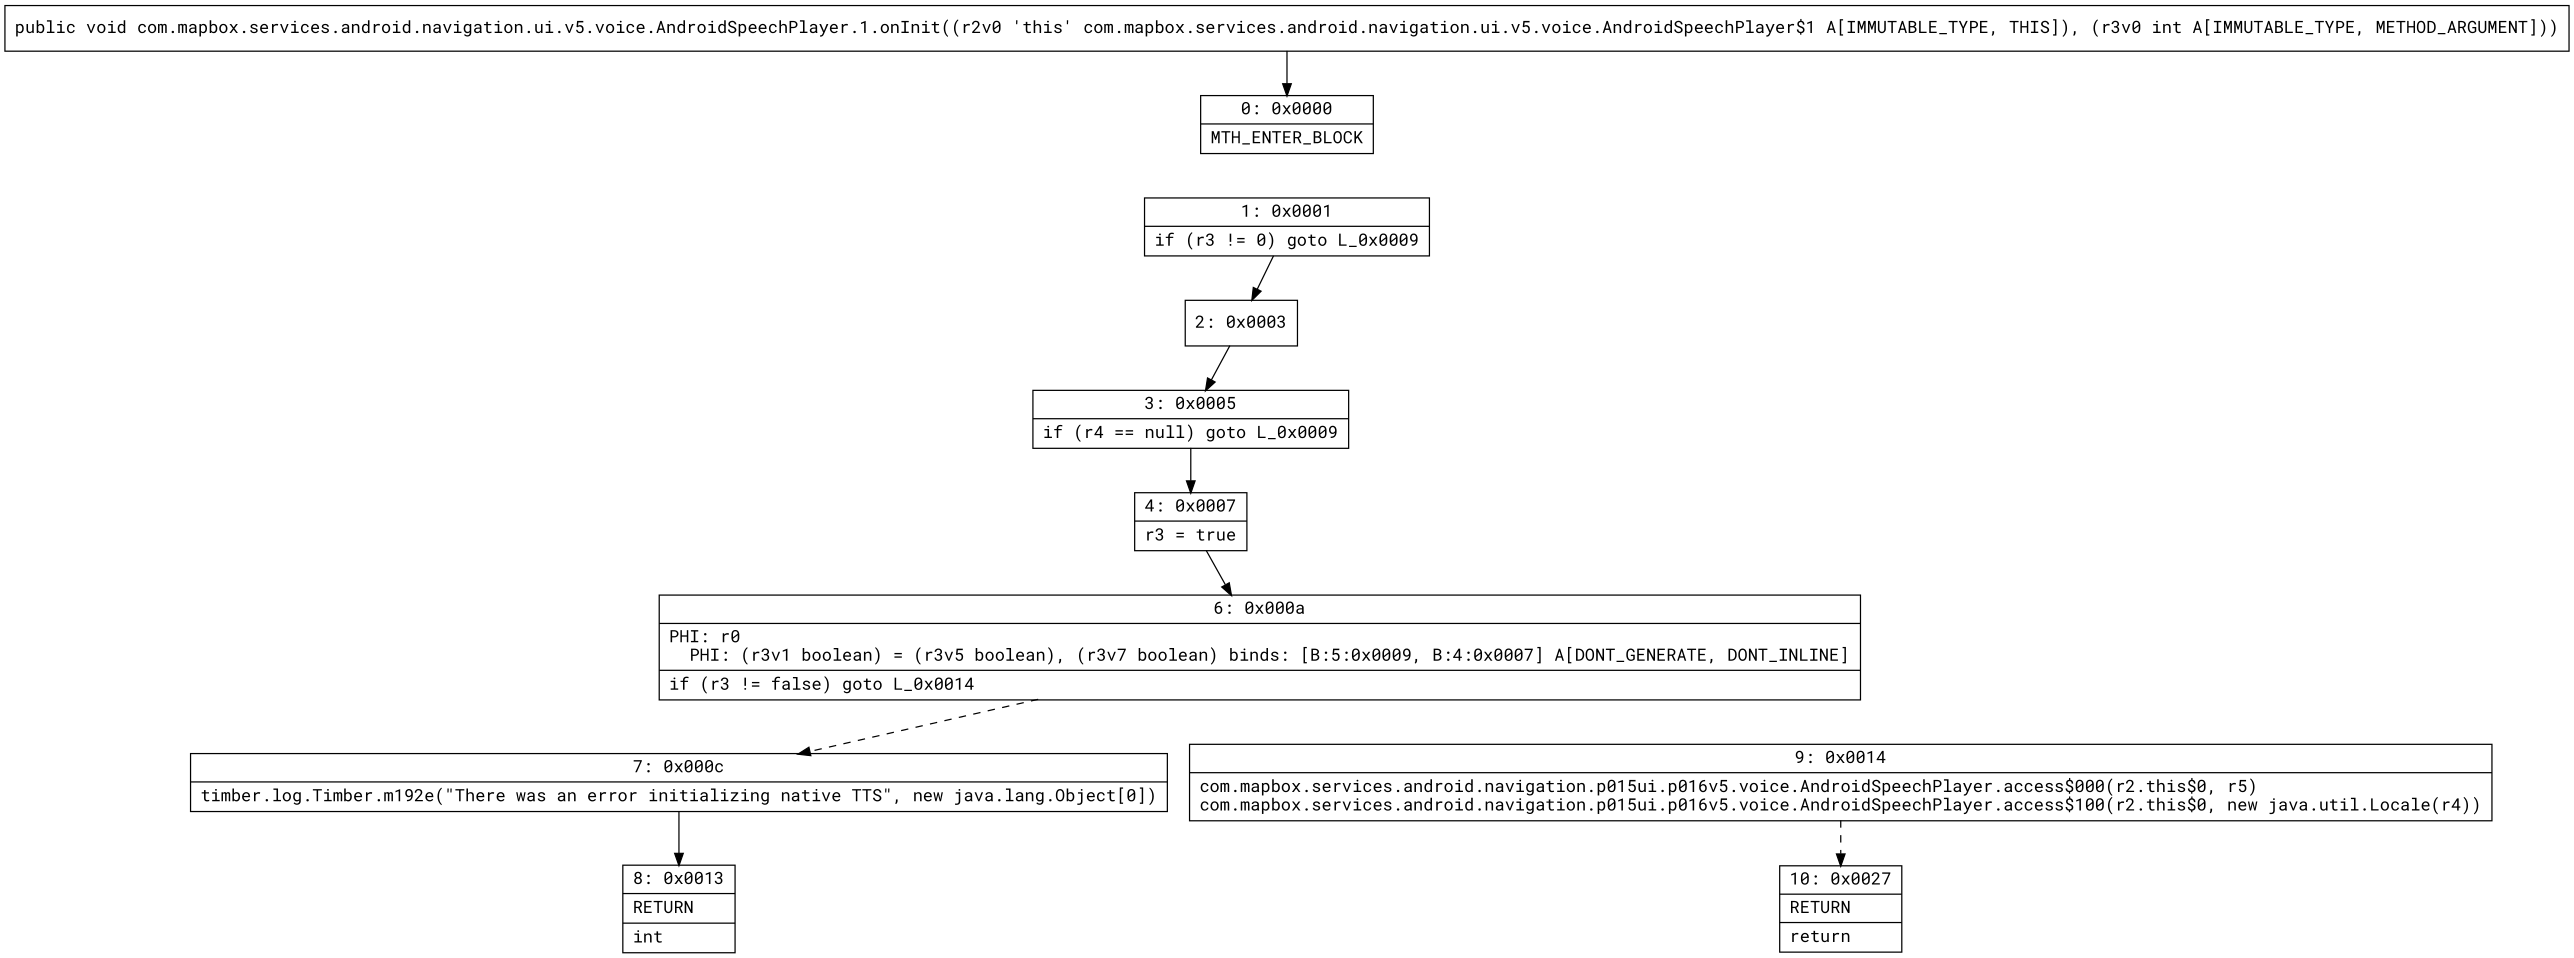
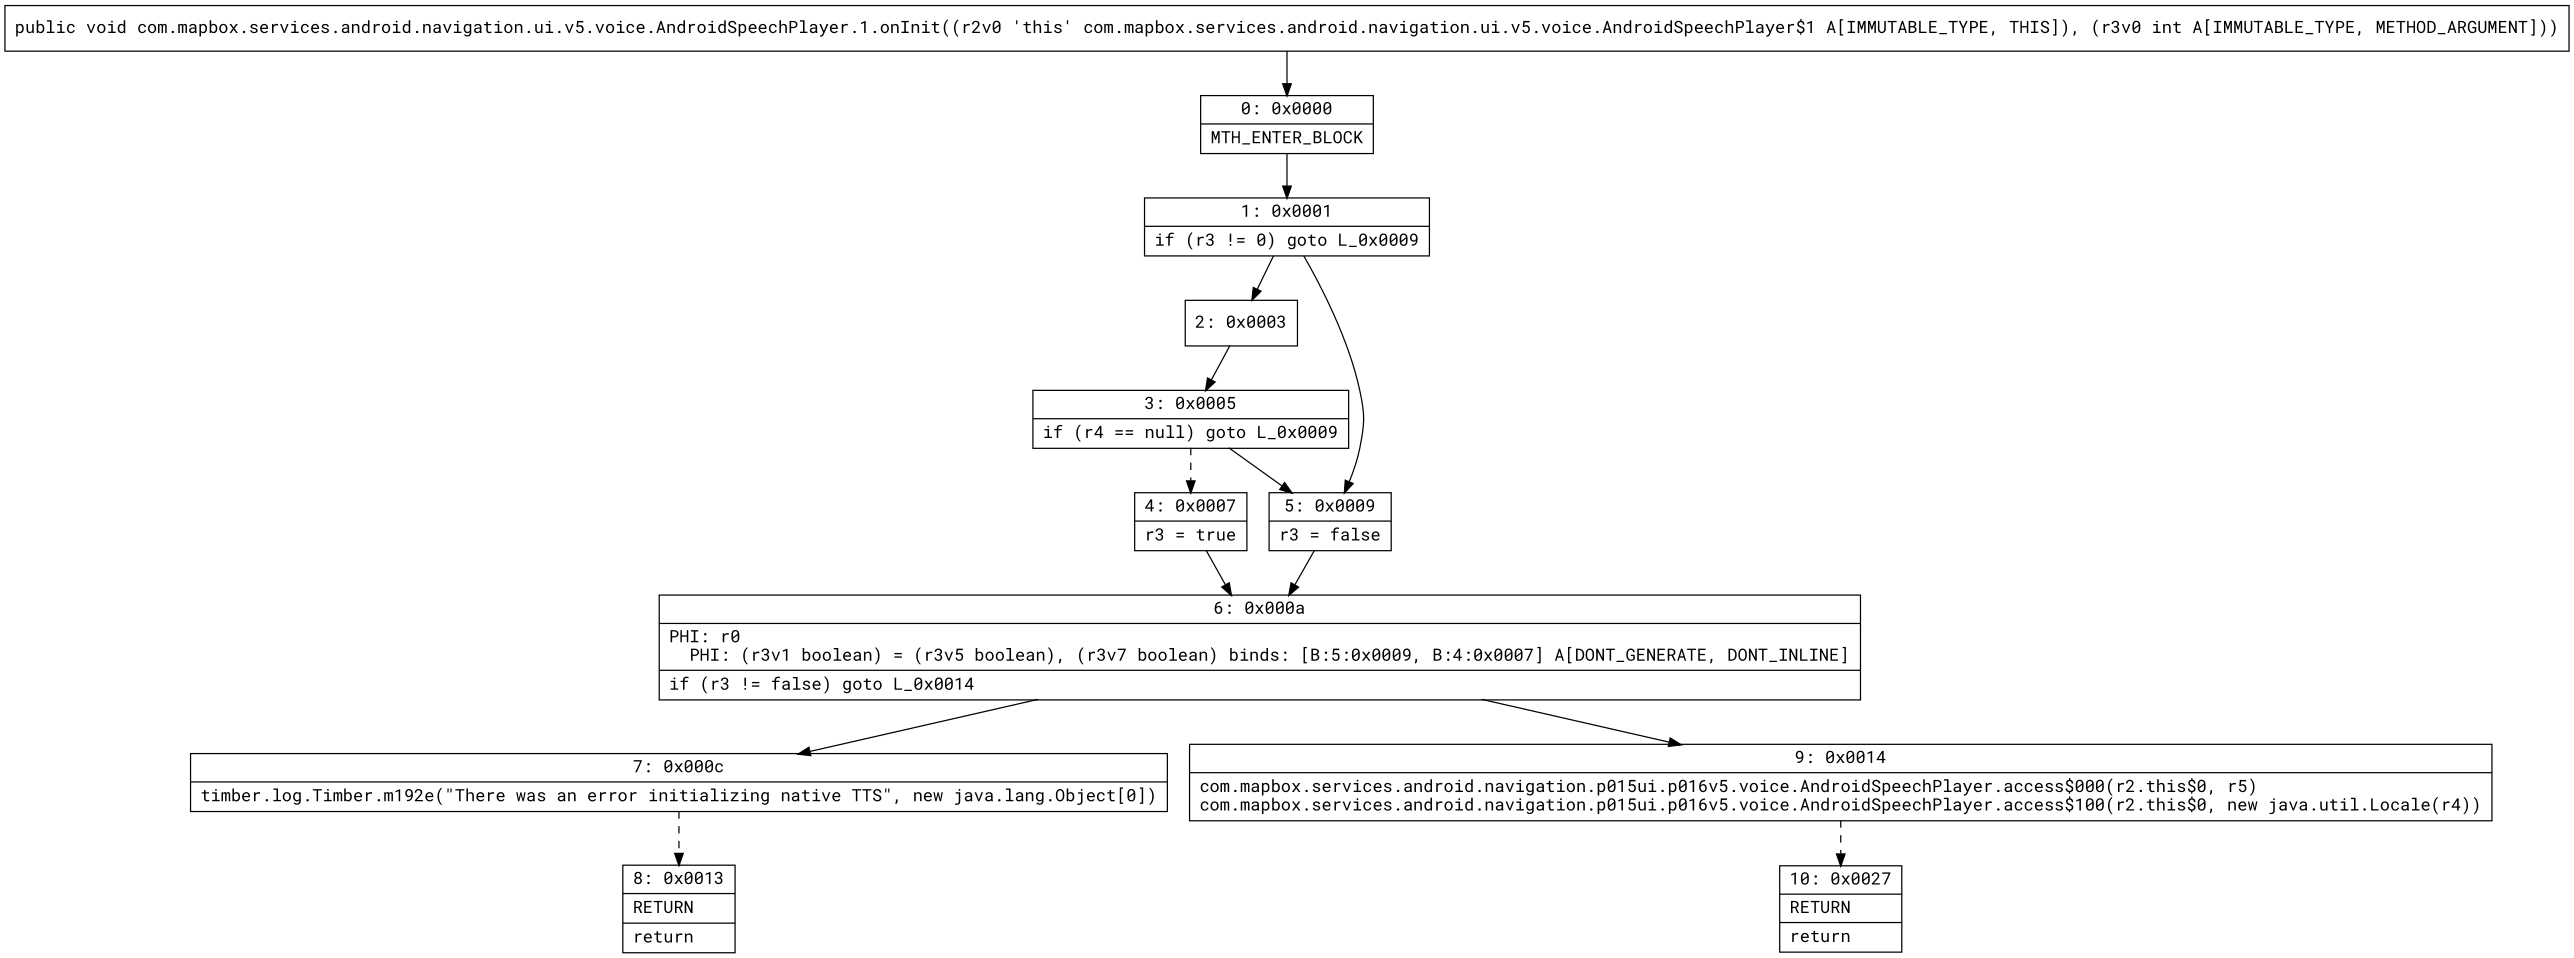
edge "0: 0x0000" -> "1: 0x0001": added
edge "3: 0x0005" -> "4: 0x0007": style solid -> dashed
node "5: 0x0009": added
edge "6: 0x000a" -> "9: 0x0014": added
edge "6: 0x000a" -> "7: 0x000c": style dashed -> solid
edge "7: 0x000c" -> "8: 0x0013": style solid -> dashed
node "8: 0x0013": text "int" -> "return"
